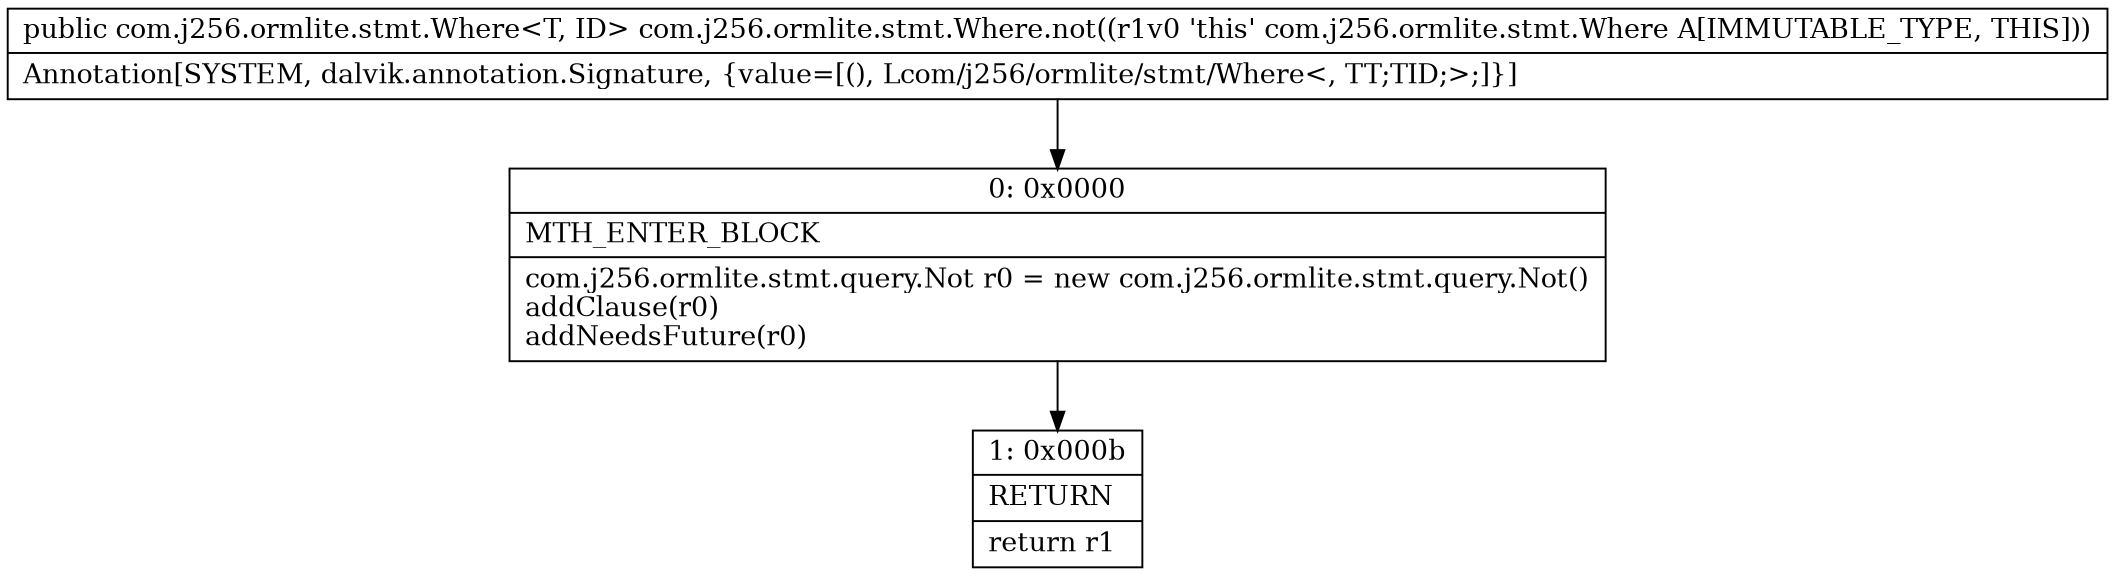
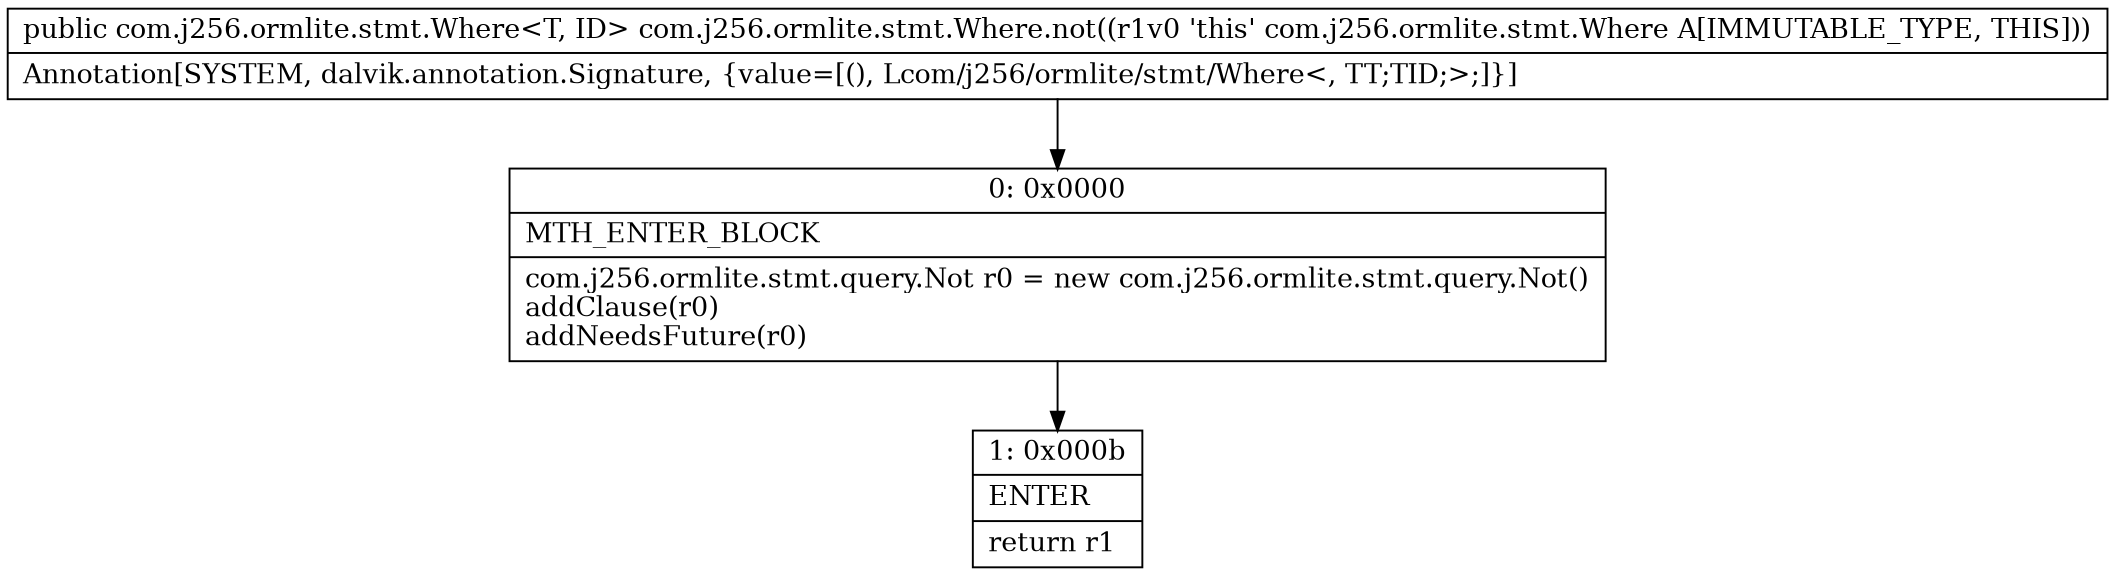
node "1: 0x000b": text "RETURN" -> "ENTER"
